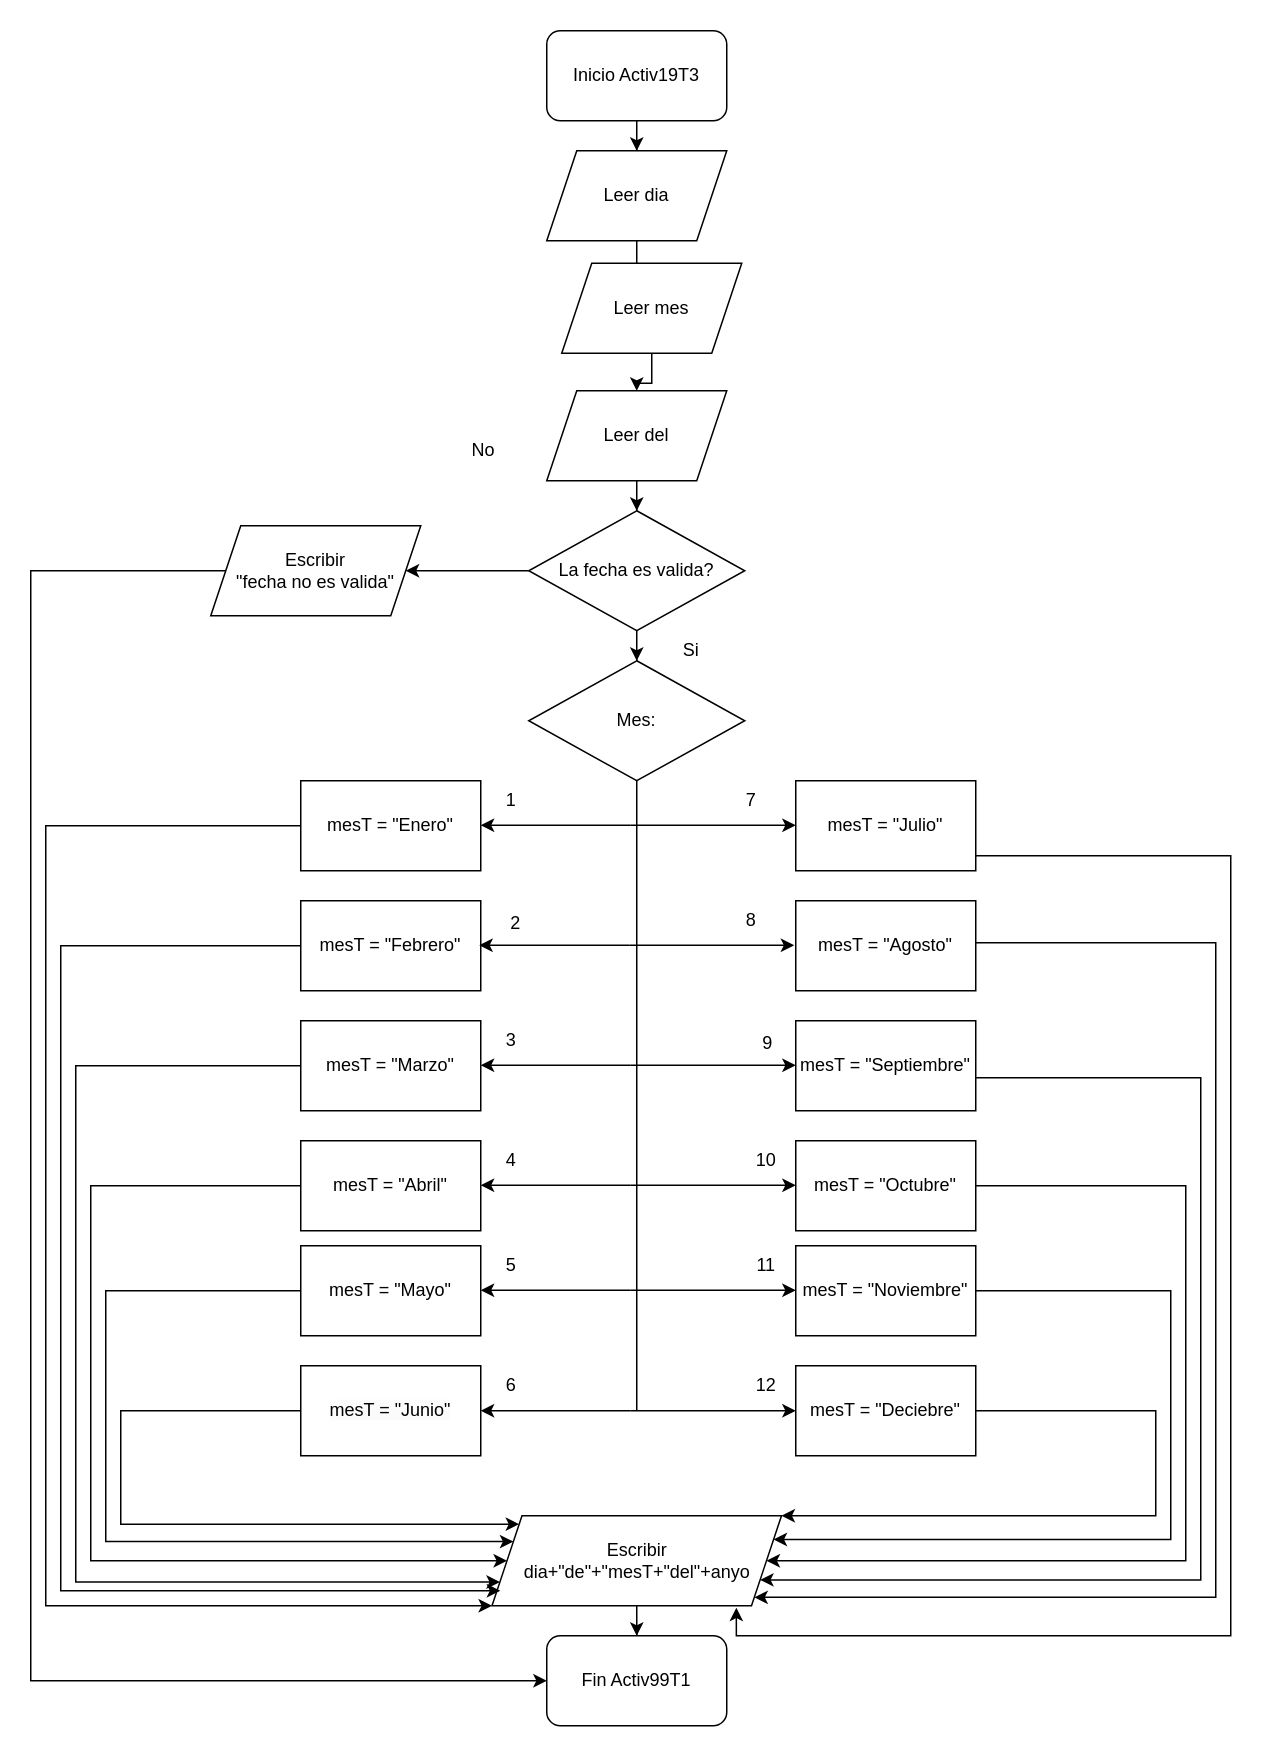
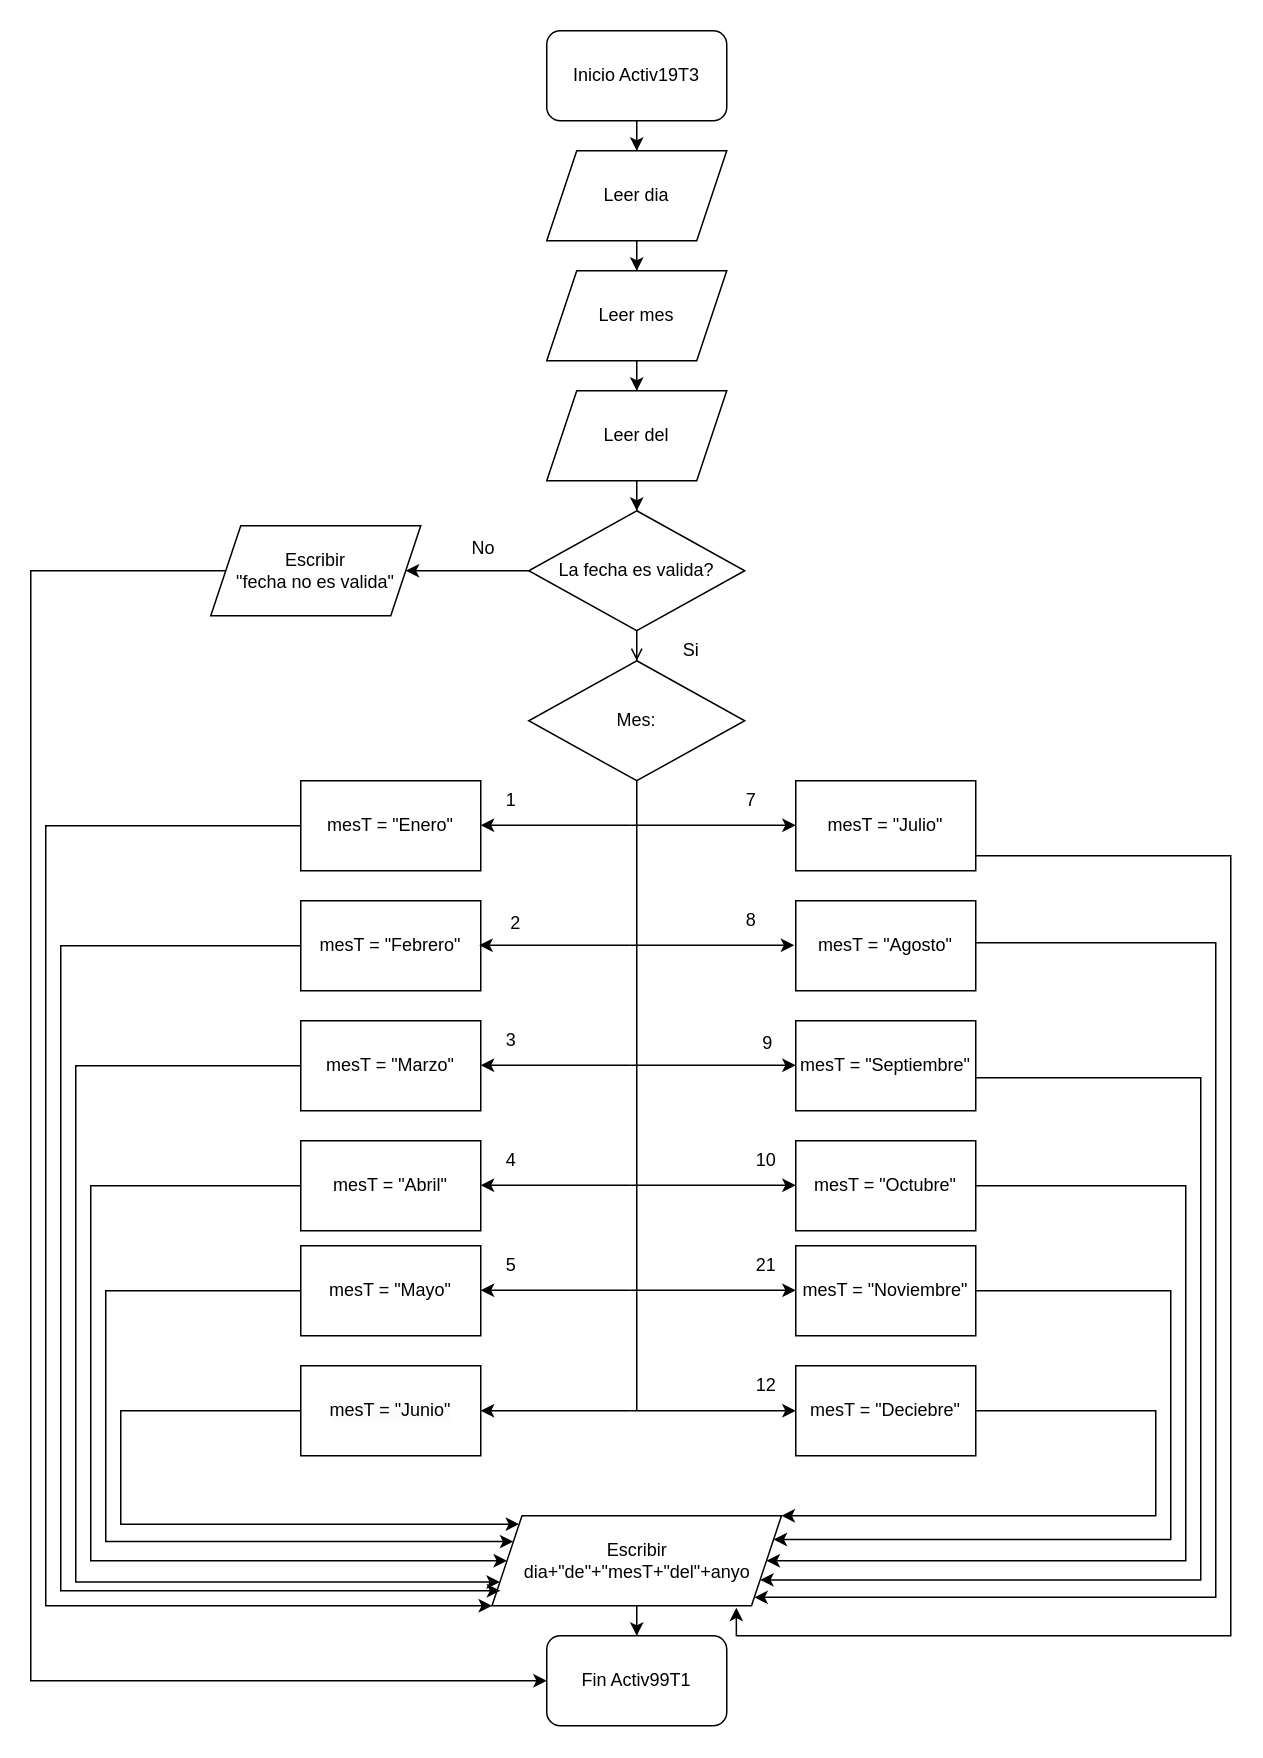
node "Leer mes": moved (652, 308) -> (637, 316)
node "No": moved (484, 451) -> (484, 548)
edge "La fecha es valida?" -> "Mes:": arrowhead classic -> open
node "11": label "11" -> "21"
node "6": removed
